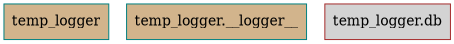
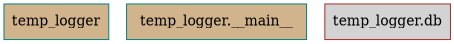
node "temp_logger.__logger__": label "temp_logger.__logger__" -> "temp_logger.__main__"
